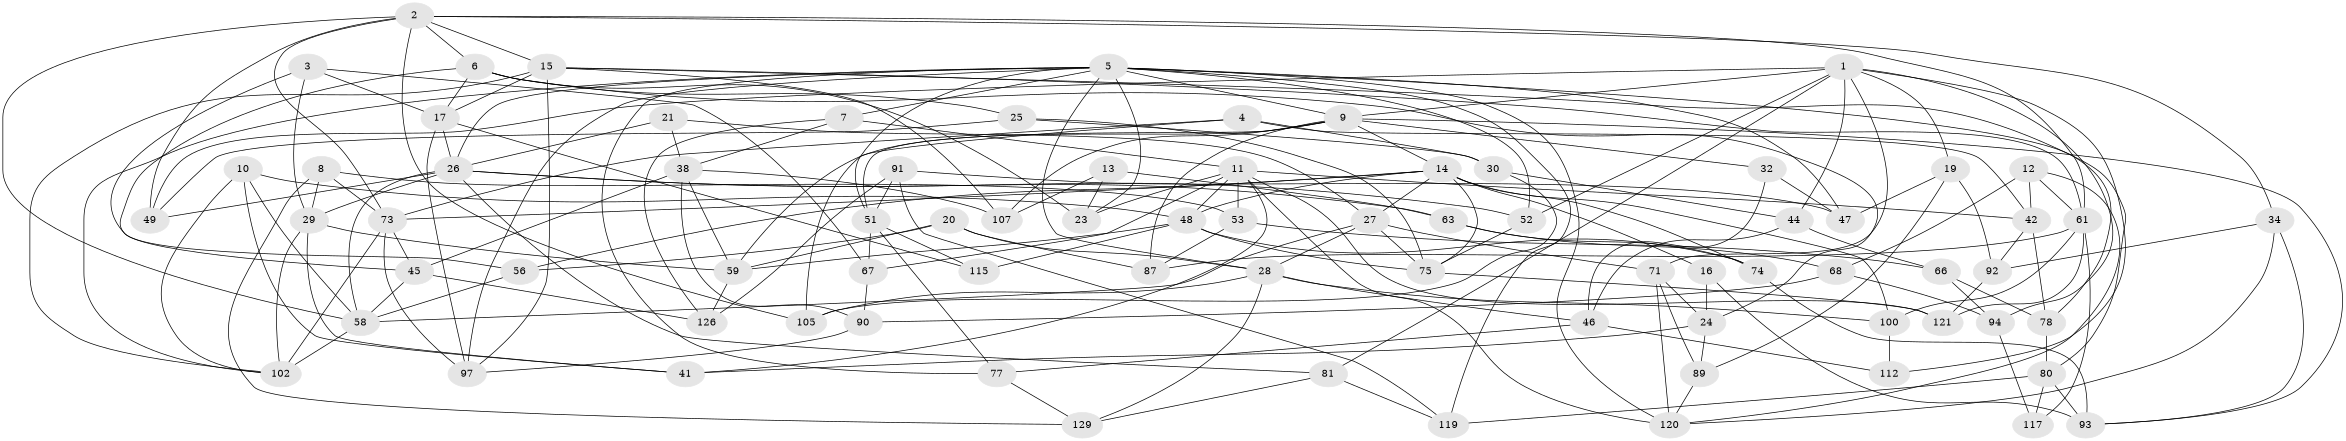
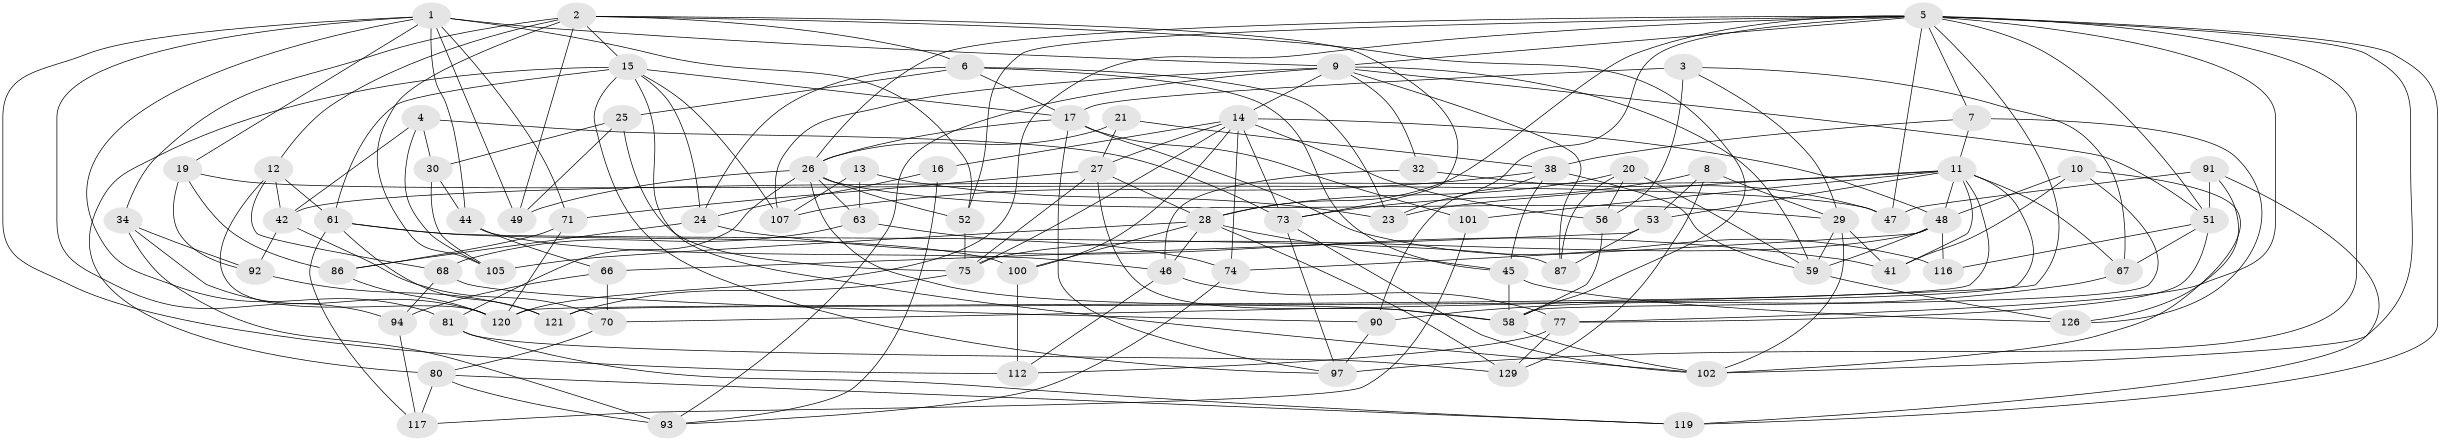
edge "2" -- "61": now "2" -- "12"
node "101": added
edge "73" -- "45": now "28" -- "45"
node "115": label "115" -> "116"
edge "71" -- "24": now "15" -- "24"
node "78": label "78" -> "70"
edge "77" -- "112": added
node "89": label "89" -> "86"
